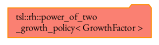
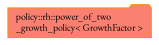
node "tsl::rh::power_of_two _growth_policy< GrowthFactor >": label "tsl::rh::power_of_two _growth_policy< GrowthFactor >" -> "policy::rh::power_of_two _growth_policy< GrowthFactor >"
